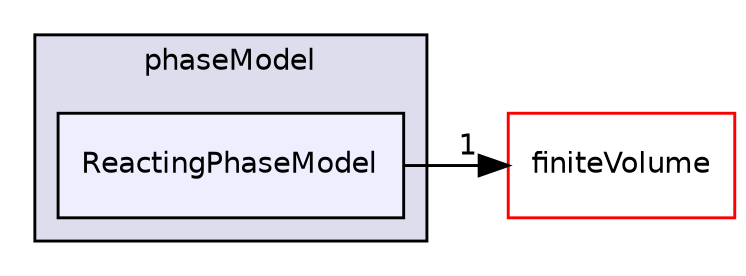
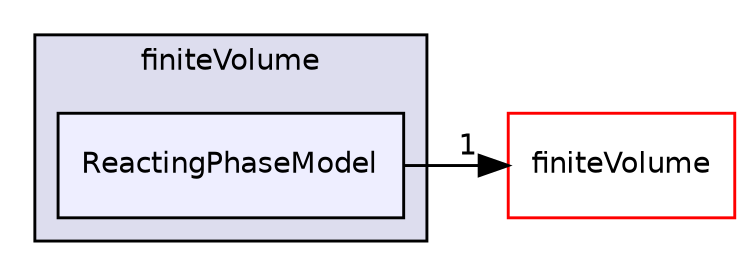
cluster "phaseModel": label "phaseModel" -> "finiteVolume"
